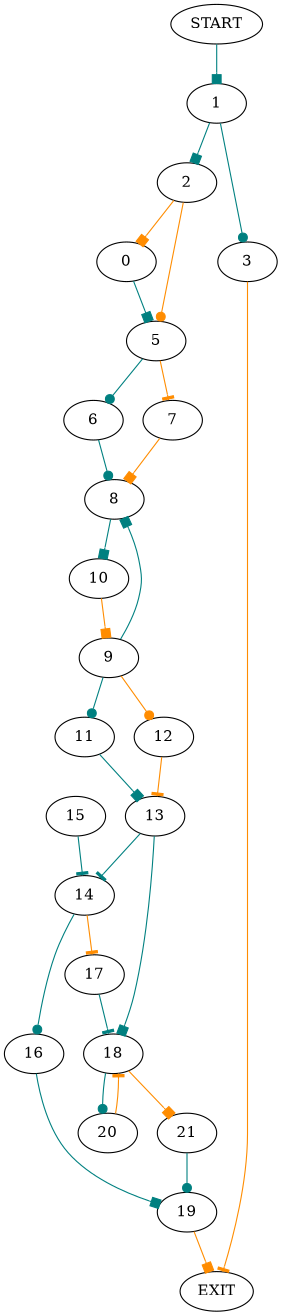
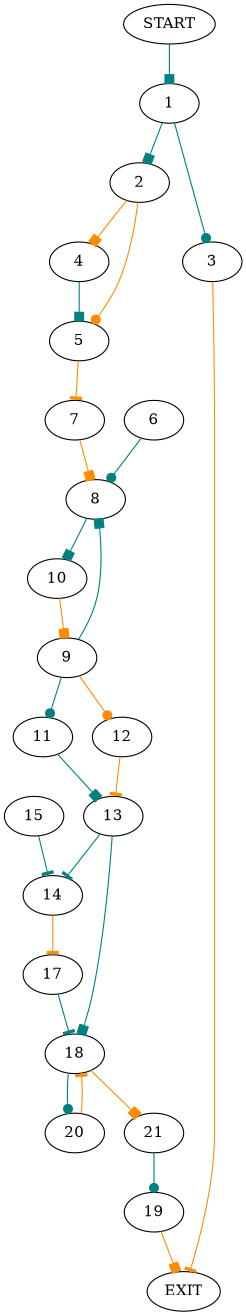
node "0": label "0" -> "4"
edge "5" -> "6": removed
node "16": removed
